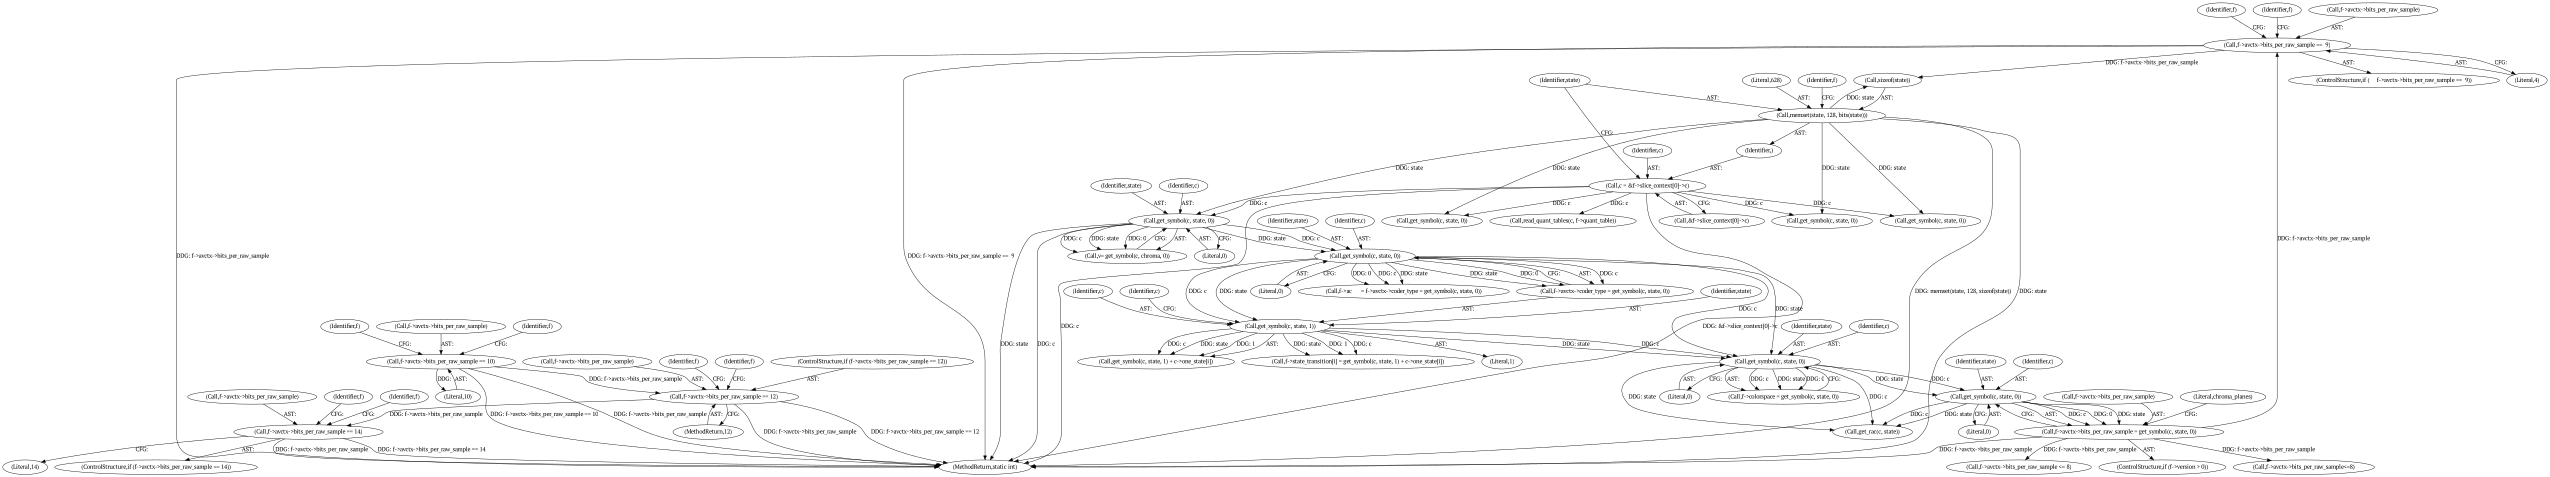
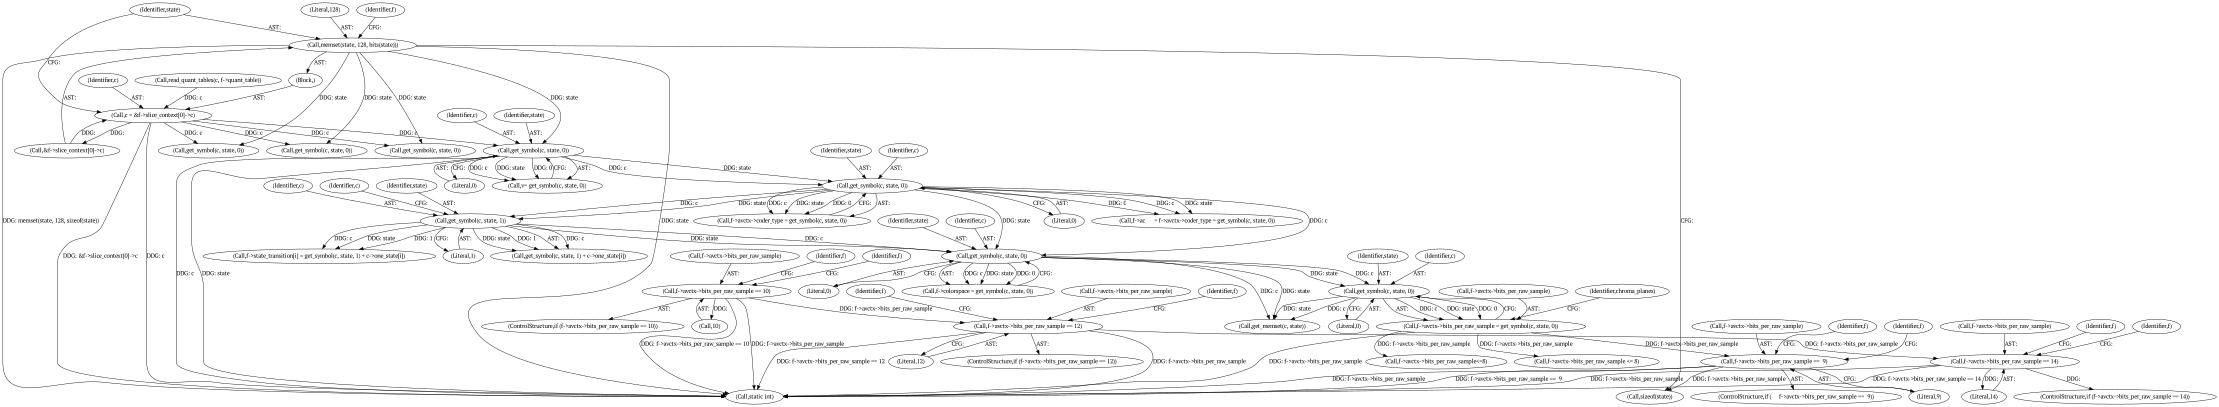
node "(Literal,628)": label "(Literal,628)" -> "(Literal,128)"
node "(Literal,4)": label "(Literal,4)" -> "(Literal,9)"
edge "(Call,memset(state, 128, bits(state)))" -> "(Call,sizeof(state))": label "DDG: state" -> "CFG: "
edge "(Call,sizeof(state))" -> "(Call,memset(state, 128, bits(state)))": now "(Call,&f->slice_context[0]->c)" -> "(Call,memset(state, 128, bits(state)))"
node "(Identifier,)": label "(Identifier,)" -> "(Block,)"
edge "(Call,c = &f->slice_context[0]->c)" -> "(Call,read_quant_tables(c, f->quant_table))": reversed
edge "(Call,&f->slice_context[0]->c)" -> "(Call,c = &f->slice_context[0]->c)": label "AST: " -> "DDG: "
edge "(Call,c = &f->slice_context[0]->c)" -> "(Call,&f->slice_context[0]->c)": label "CFG: " -> "DDG: "
node "(Call,v= get_symbol(c, chroma, 0))": label "(Call,v= get_symbol(c, chroma, 0))" -> "(Call,v= get_symbol(c, state, 0))"
edge "(Call,f->avctx->coder_type = get_symbol(c, state, 0))" -> "(Call,get_symbol(c, state, 1))": now "(Literal,1)" -> "(Call,get_symbol(c, state, 1))"
node "(ControlStructure,if (f->avctx->bits_per_raw_sample == 10))": added
edge "(Call,get_symbol(c, state, 1))" -> "(Literal,1)": label "AST: " -> "CFG: "
edge "(ControlStructure,if (f->avctx->bits_per_raw_sample == 12))" -> "(Call,f->avctx->bits_per_raw_sample == 12)": reversed
edge "(Literal,14)" -> "(Call,f->avctx->bits_per_raw_sample == 14)": added, label "AST:"
node "(Literal,10)": label "(Literal,10)" -> "(Call,10)"
node "(Literal,chroma_planes)": label "(Literal,chroma_planes)" -> "(Identifier,chroma_planes)"
node "(MethodReturn,12)": label "(MethodReturn,12)" -> "(Literal,12)"
node "(Call,get_rac(c, state))": label "(Call,get_rac(c, state))" -> "(Call,get_memset(c, state))"
edge "(Call,f->avctx->bits_per_raw_sample == 14)" -> "(Literal,14)": label "CFG: " -> "DDG: "
edge "(Call,f->avctx->bits_per_raw_sample == 14)" -> "(ControlStructure,if (f->avctx->bits_per_raw_sample == 14))": label "AST: " -> "DDG: "
node "(MethodReturn,static int)": label "(MethodReturn,static int)" -> "(Call,static int)"
node "(ControlStructure,if (f->version > 0))": removed
